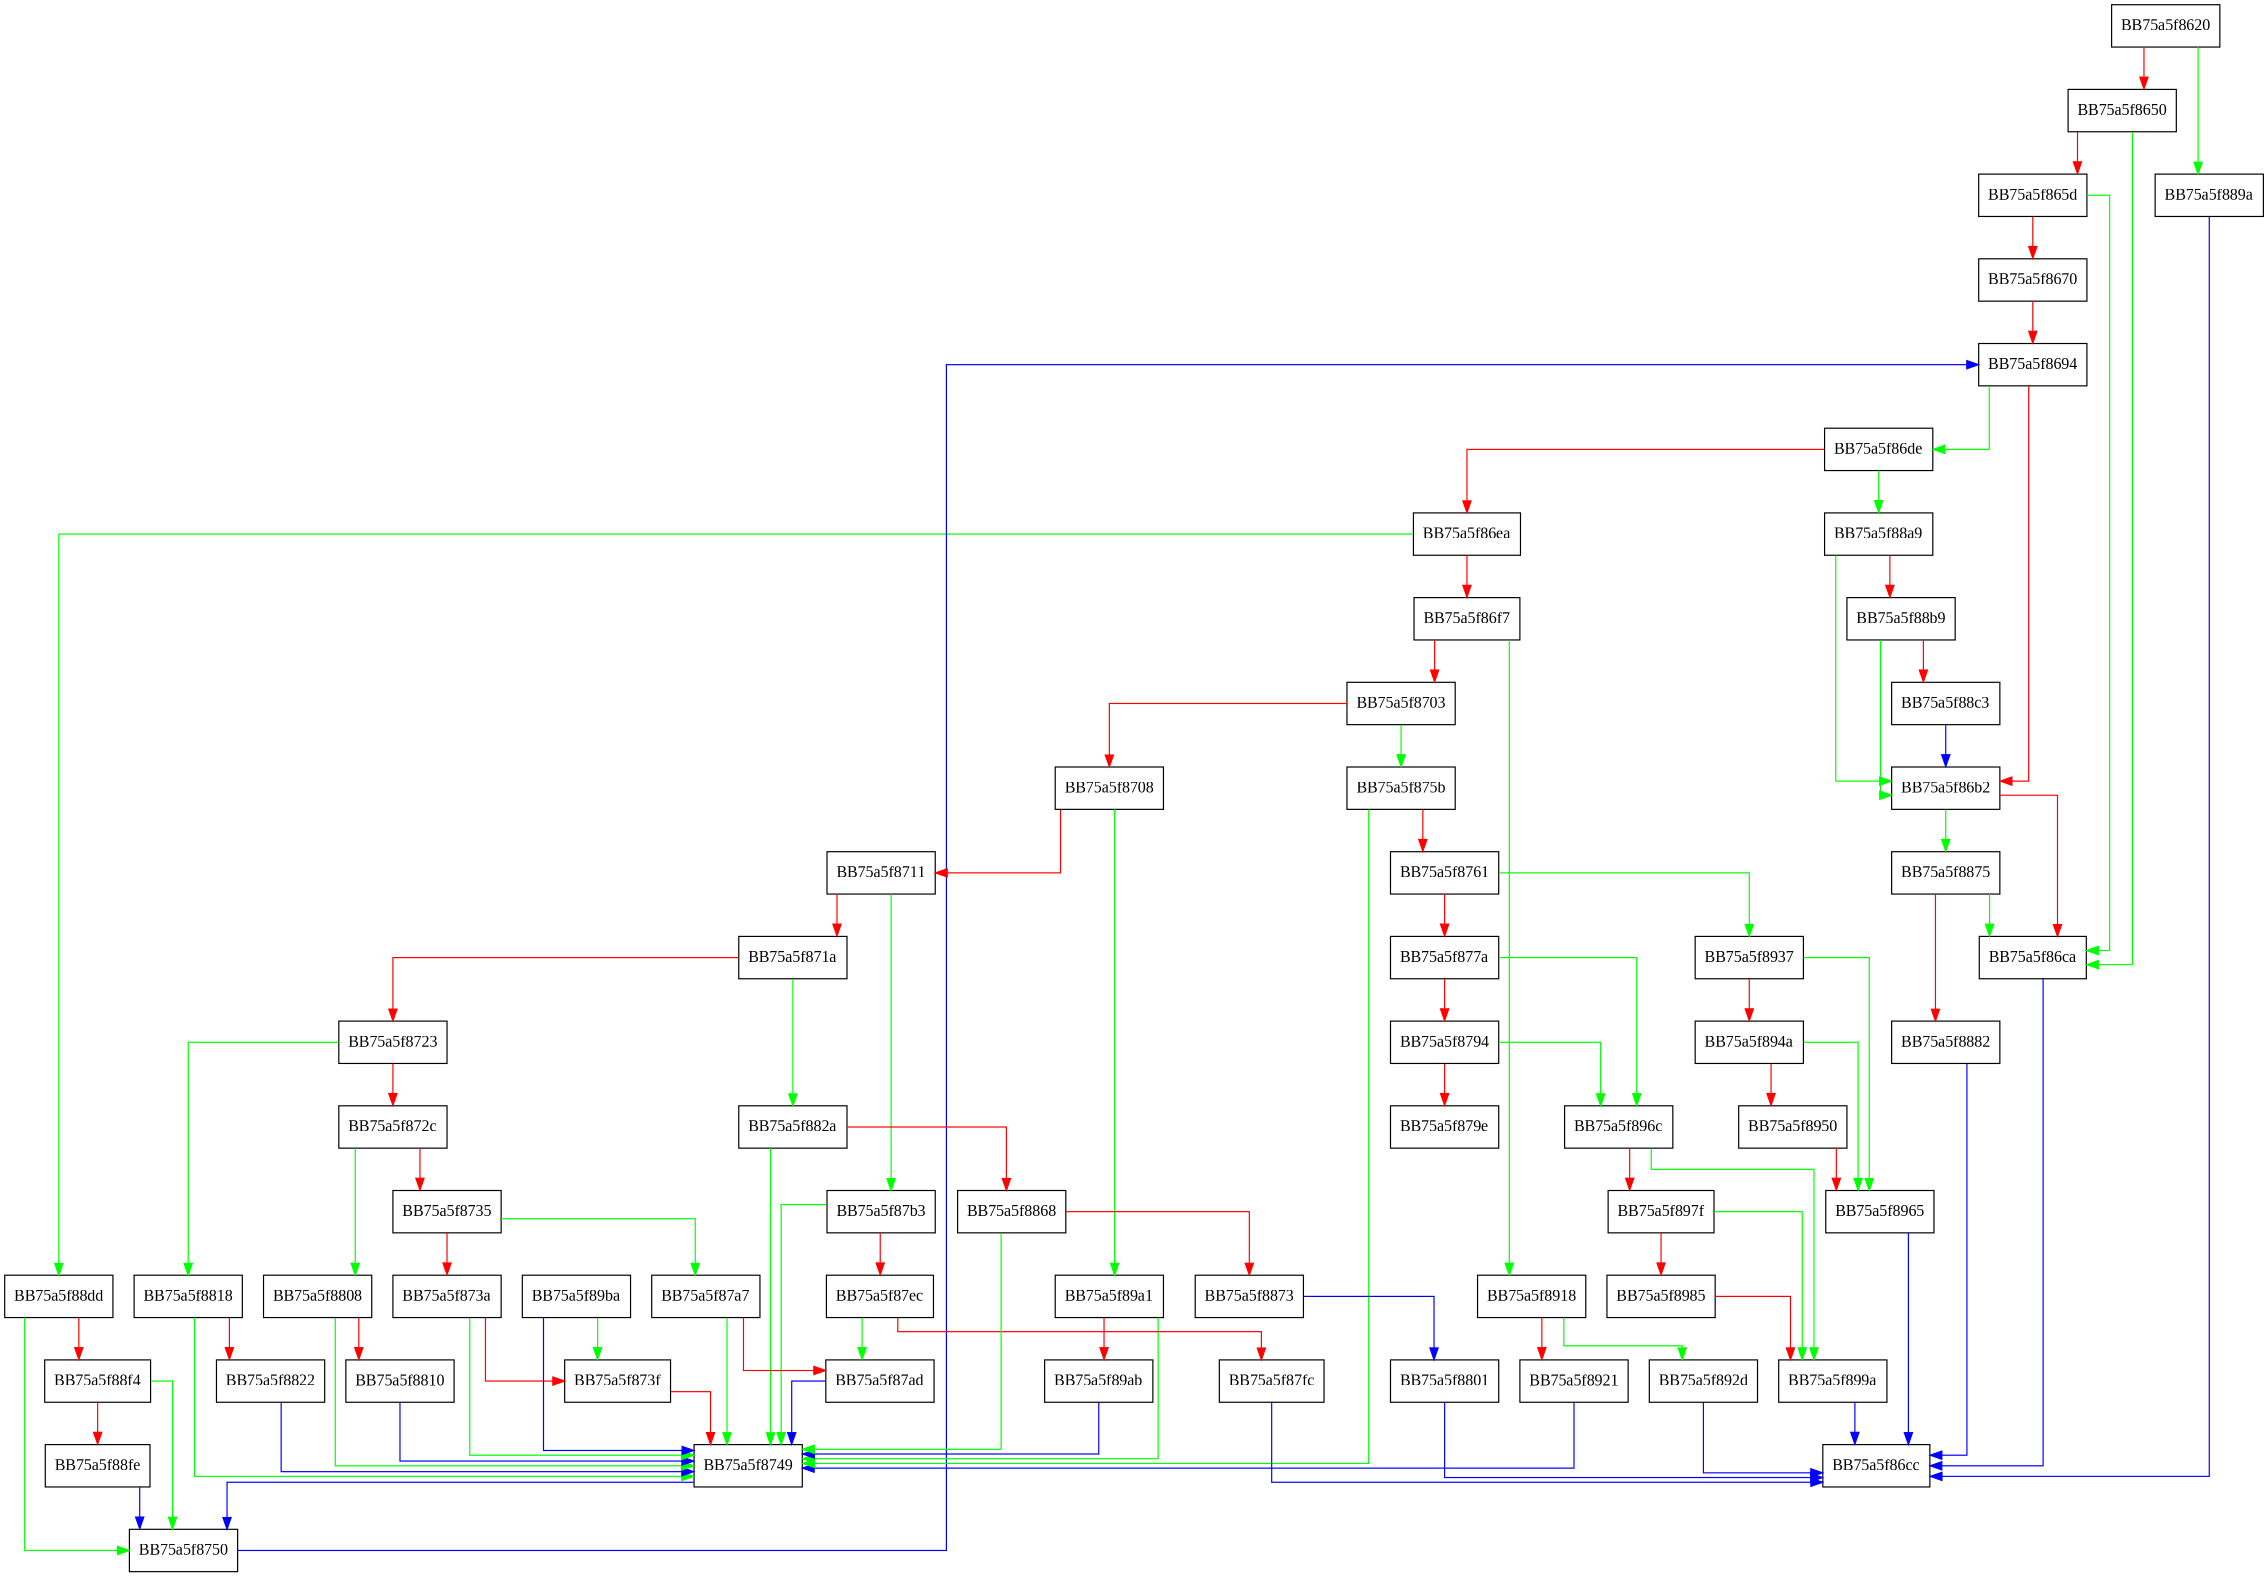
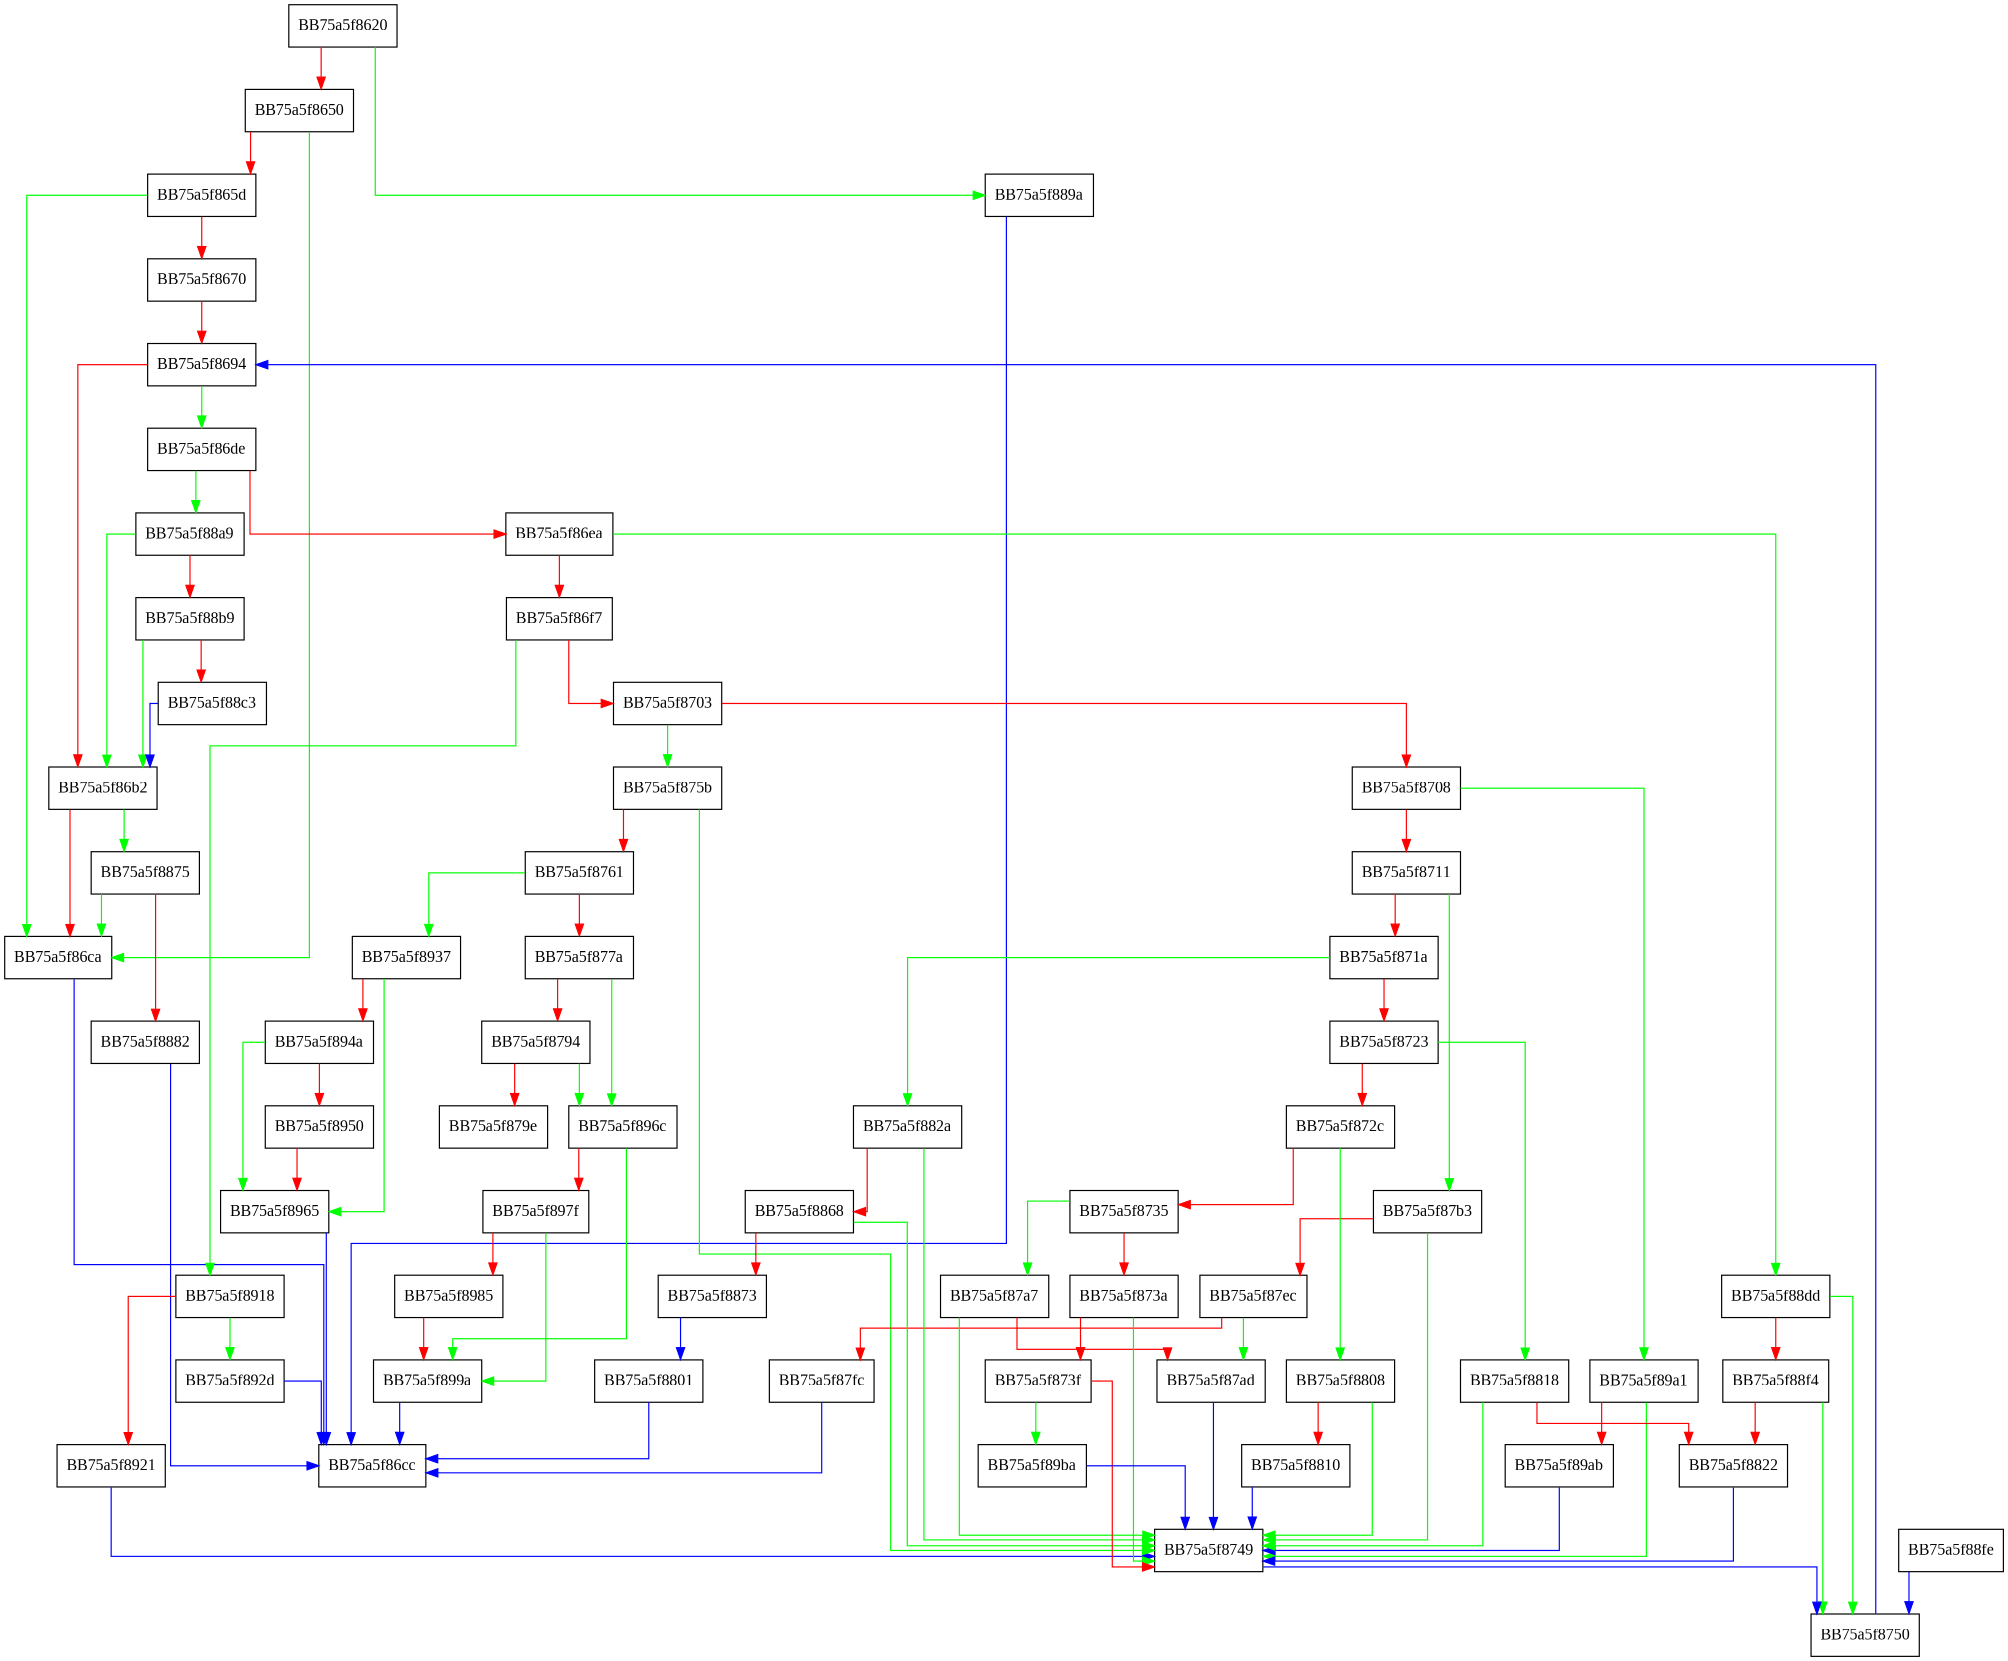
edge "BB75a5f89ba" -> "BB75a5f873f": reversed
edge "BB75a5f88f4" -> "BB75a5f88fe": now "BB75a5f88f4" -> "BB75a5f8822"
